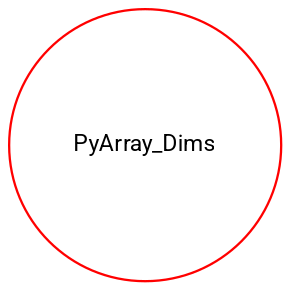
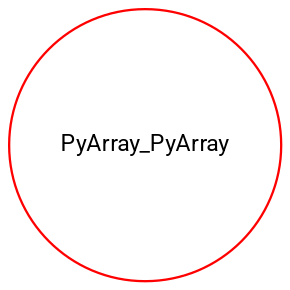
node "PyArray_Dims": label "PyArray_Dims" -> "PyArray_PyArray"
